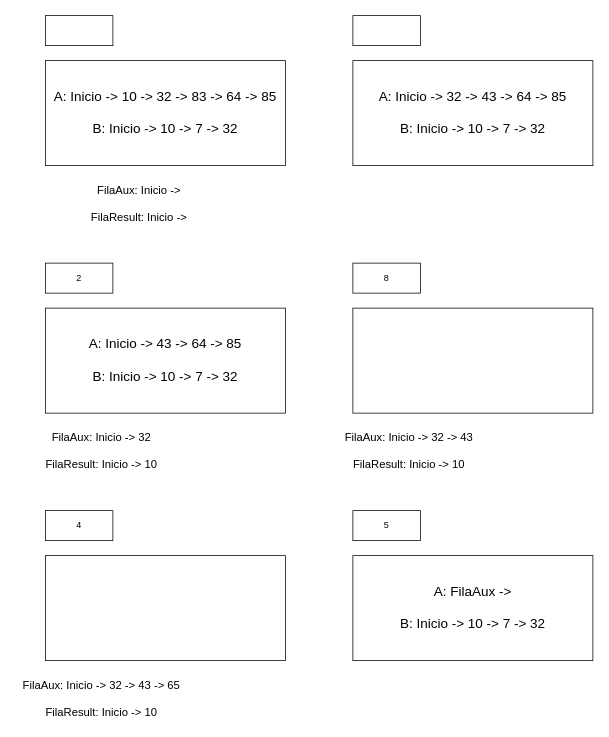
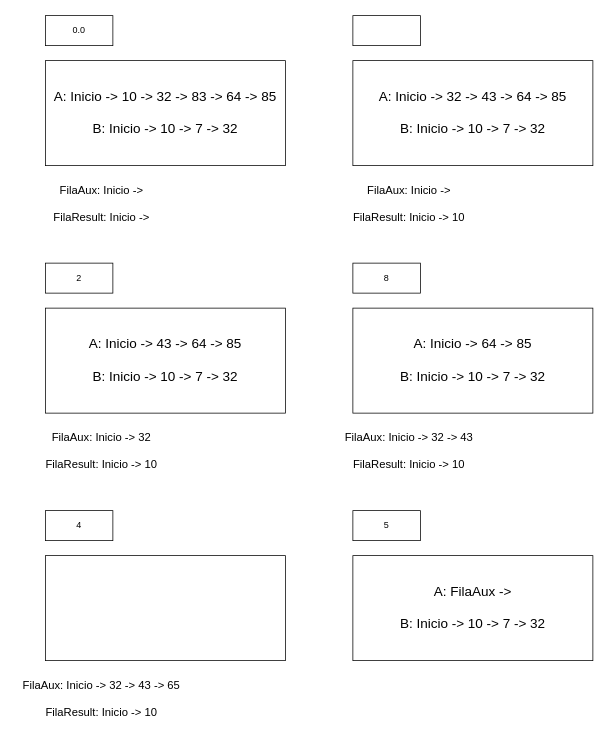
node "0.0": added
node "FilaAux: Inicio -> FilaResult: Inicio ->": moved (139, 203) -> (102, 203)
node "FilaAux: Inicio -> FilaResult: Inicio -> 10": added
node "A: Inicio -> 64 -> 85 B: Inicio -> 10 -> 7 -> 32": added
